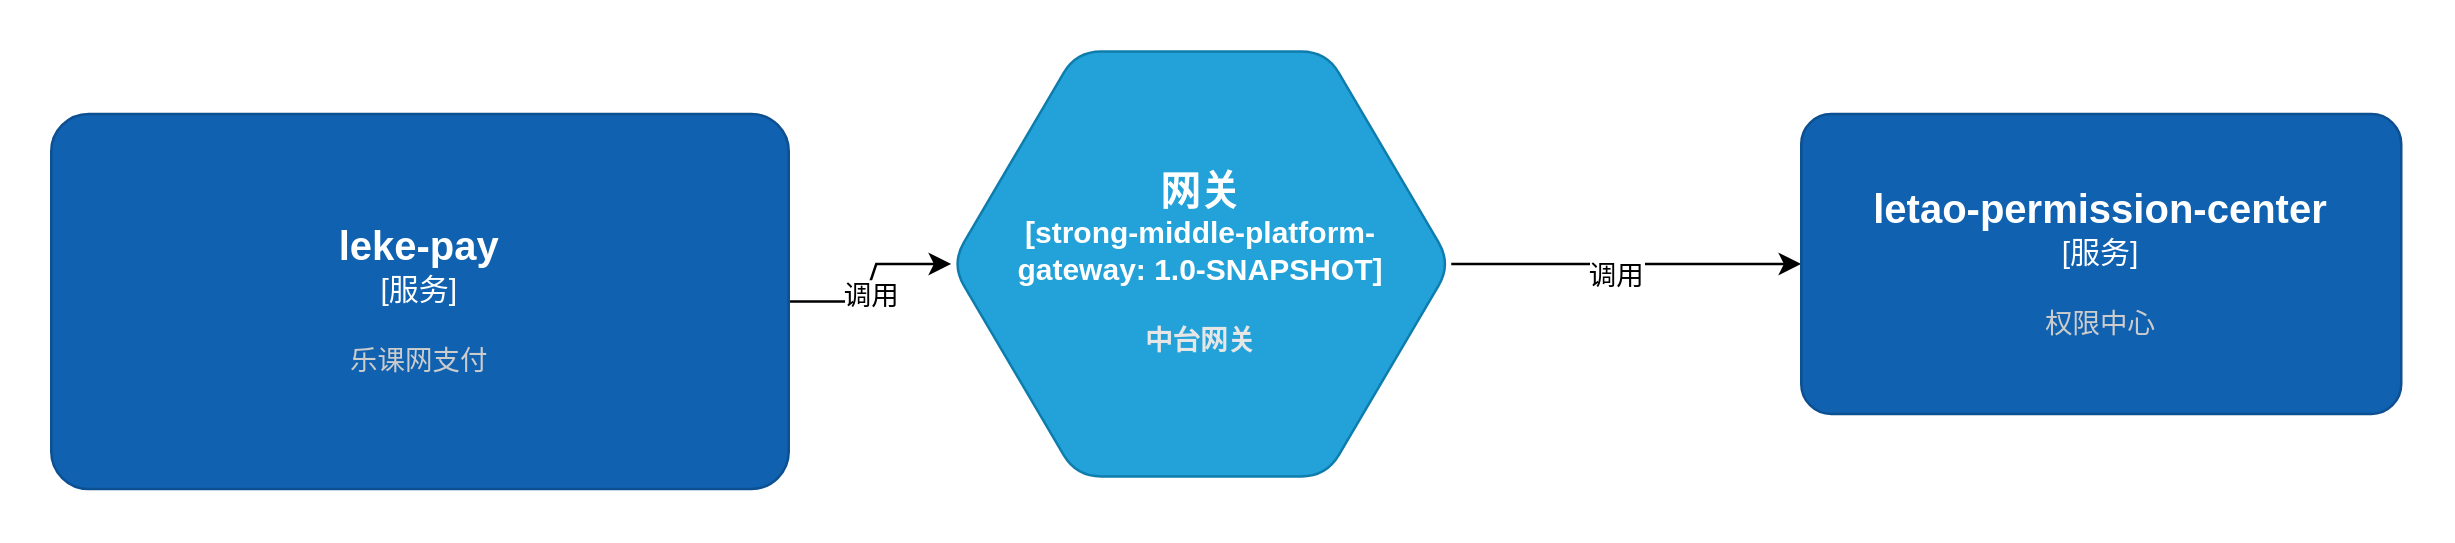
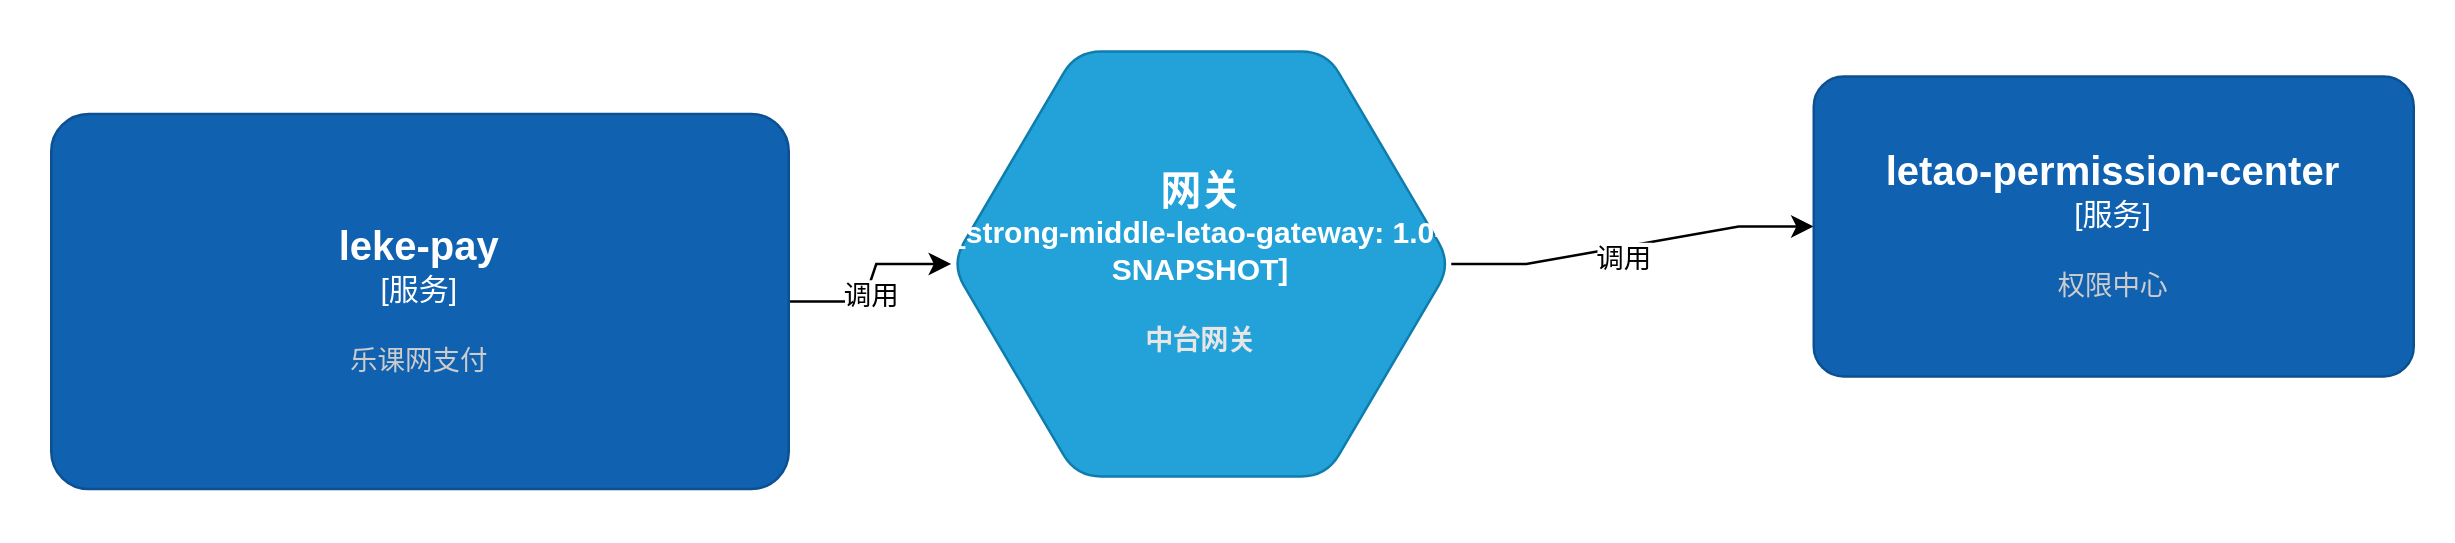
node "网关 [strong-middle-platform-gateway: 1.0-SNAPSHOT] 中台网关": label "网关 [strong-middle-platform-gateway: 1.0-SNAPSHOT] 中台网关" -> "网关 [strong-middle-letao-gateway: 1.0-SNAPSHOT] 中台网关"
node "letao-permission-center [服务] 权限中心": moved (2101, 264) -> (2114, 226)
